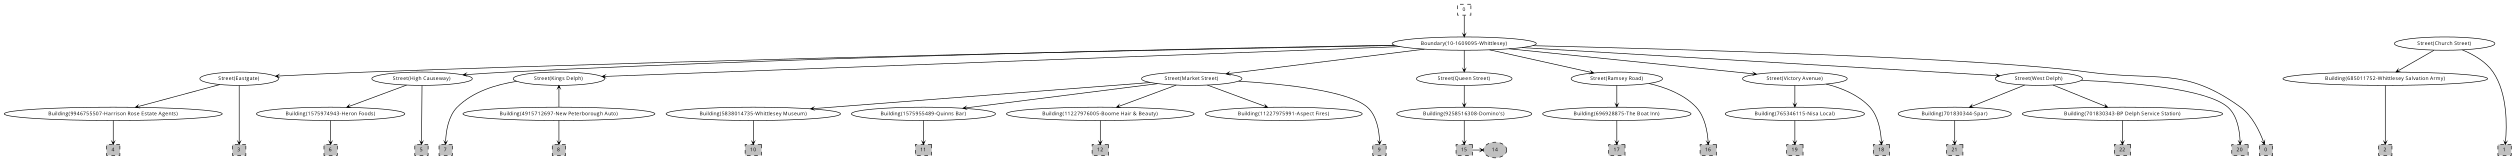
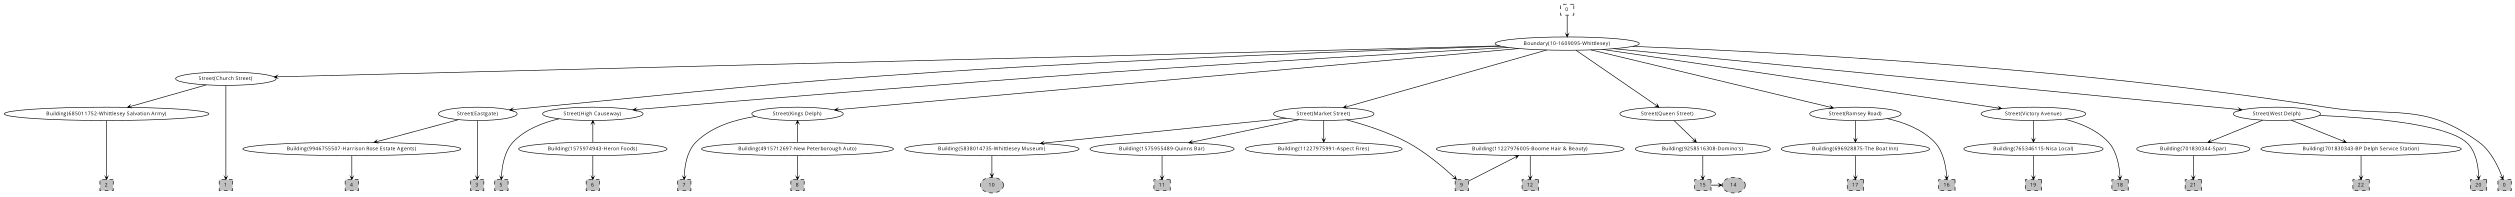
edge "Boundary(10-1609095-Whittlesey)" -> "Street(Church Street)": added
edge "Street(High Causeway)" -> "Building(1575974943-Heron Foods)": reversed
edge "Street(Market Street)" -> "Building(11227976005-Boome Hair & Beauty)": now "9" -> "Building(11227976005-Boome Hair & Beauty)"
node "10": shape box -> ellipse
